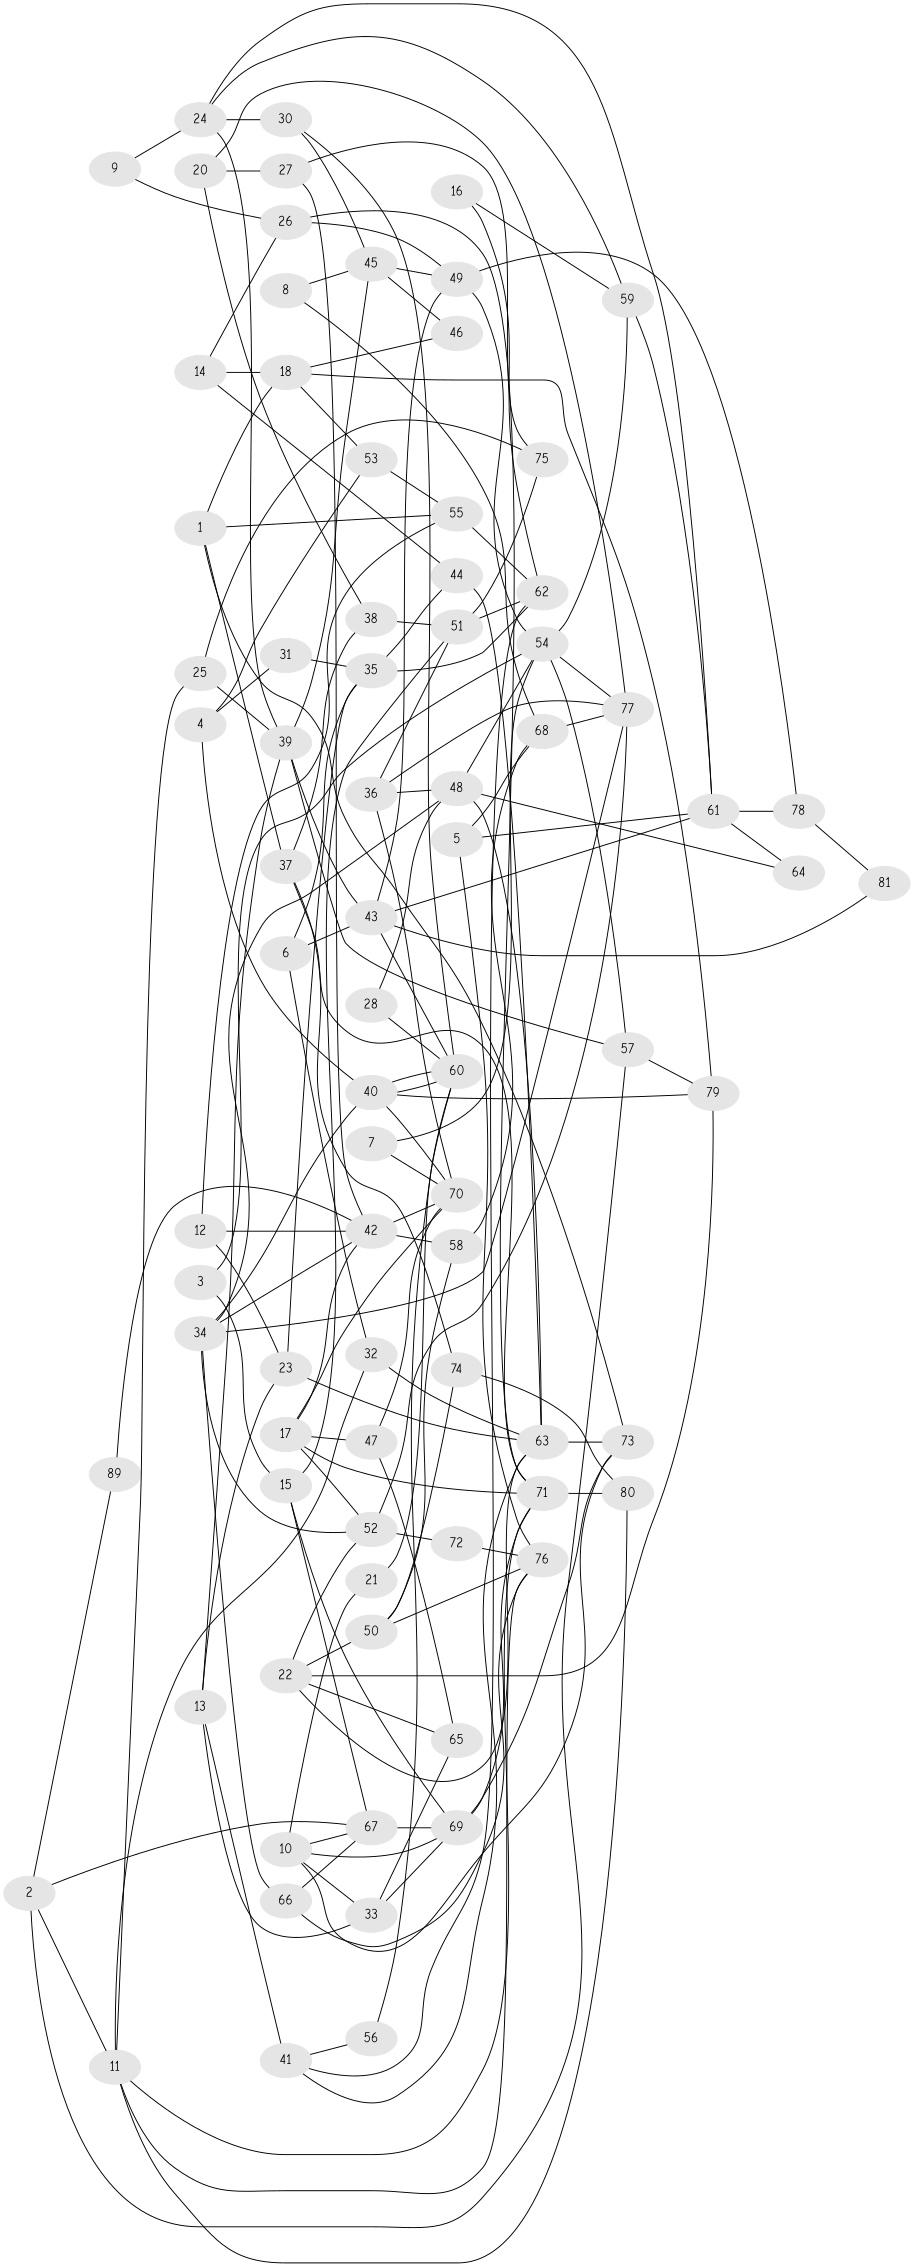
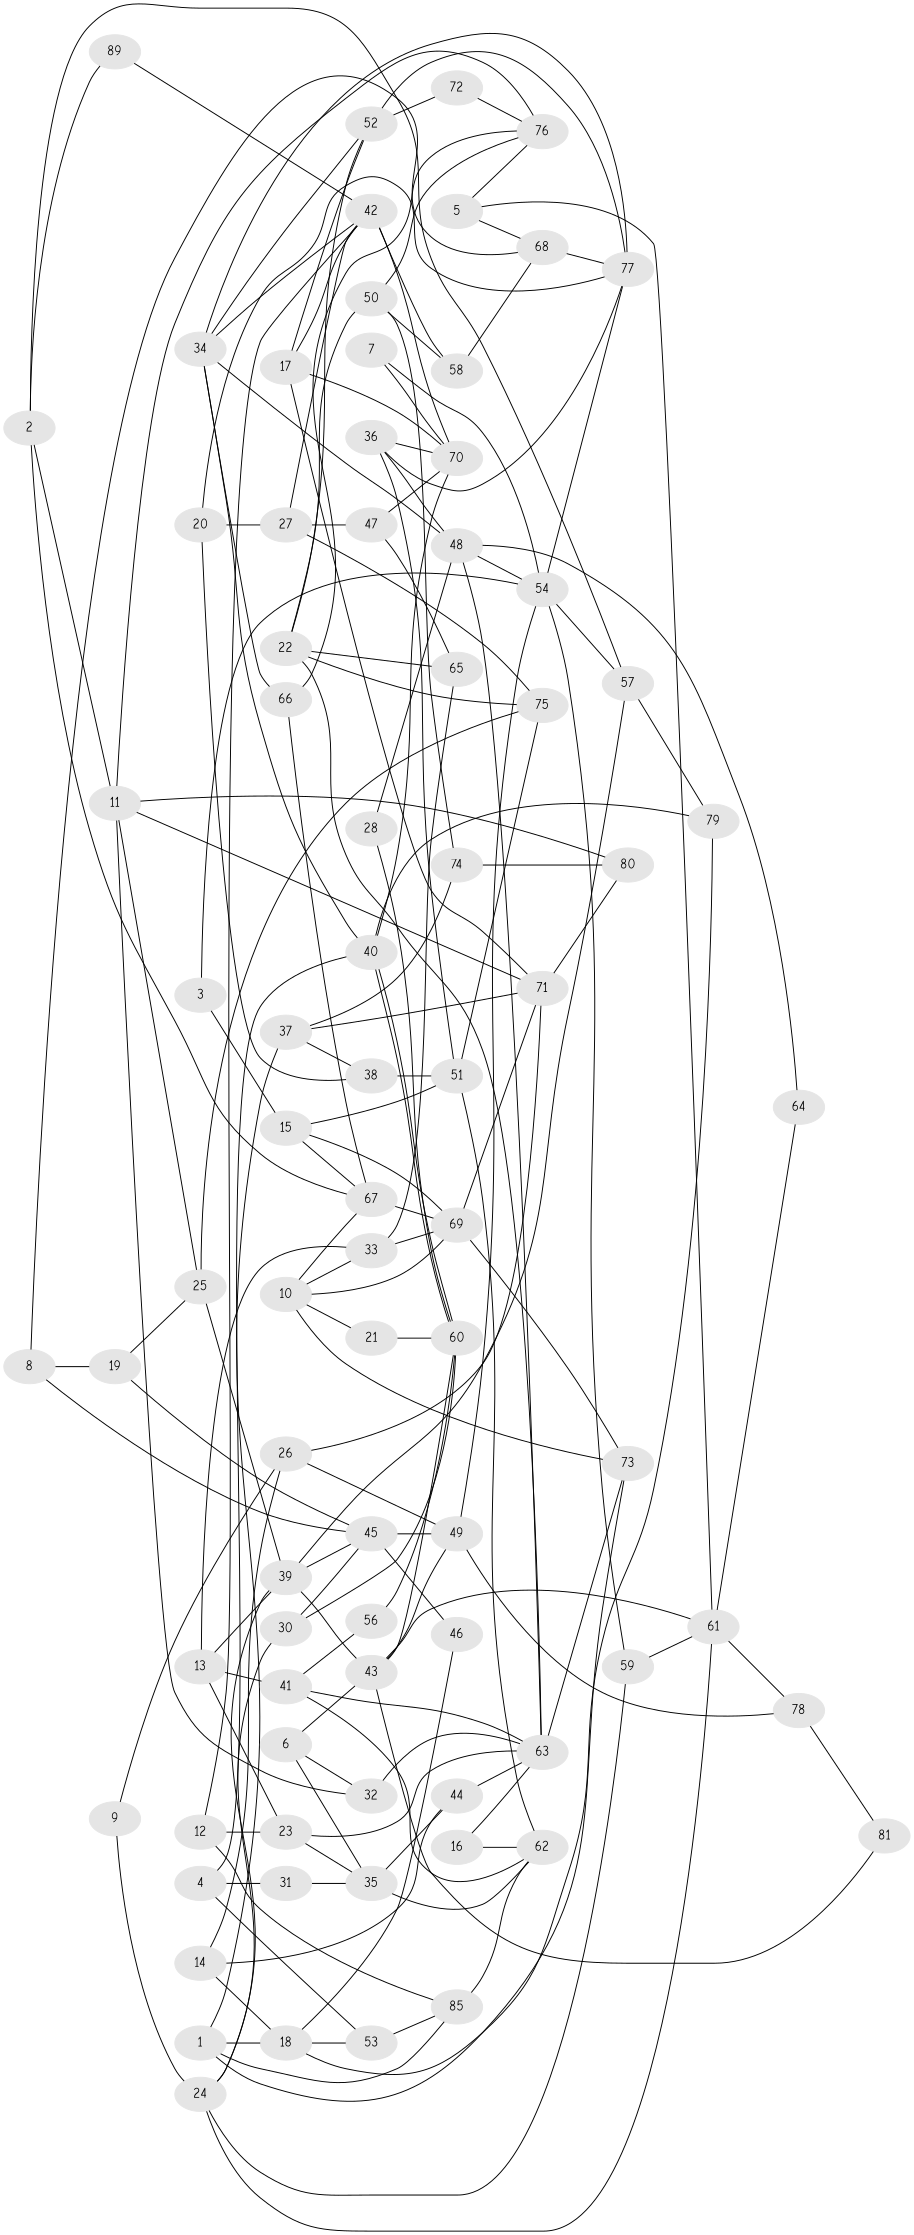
edge "16" -- "59": now "16" -- "63"
node "55": label "55" -> "85"
node "19": added
edge "17" -- "47": now "27" -- "47"
edge "79" -- "22": now "75" -- "22"
